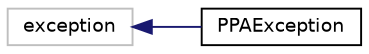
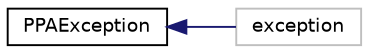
edge "PPAException" -> "exception": reversed
